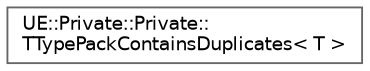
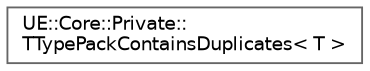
node "UE::Private::Private:: TTypePackContainsDuplicates< T >": label "UE::Private::Private:: TTypePackContainsDuplicates< T >" -> "UE::Core::Private:: TTypePackContainsDuplicates< T >"
